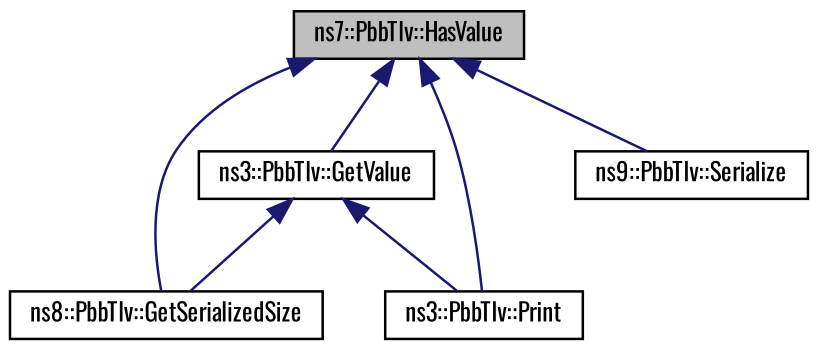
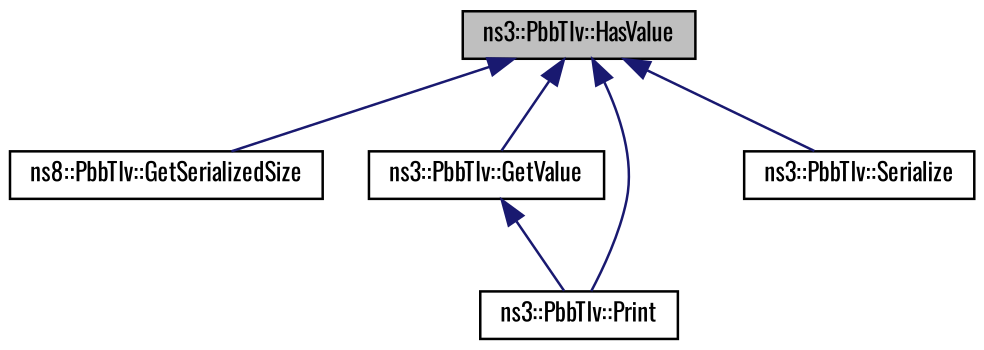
node "ns7::PbbTlv::HasValue": label "ns7::PbbTlv::HasValue" -> "ns3::PbbTlv::HasValue"
node "ns9::PbbTlv::Serialize": label "ns9::PbbTlv::Serialize" -> "ns3::PbbTlv::Serialize"
edge "ns8::PbbTlv::GetSerializedSize" -> "ns3::PbbTlv::GetValue": removed
